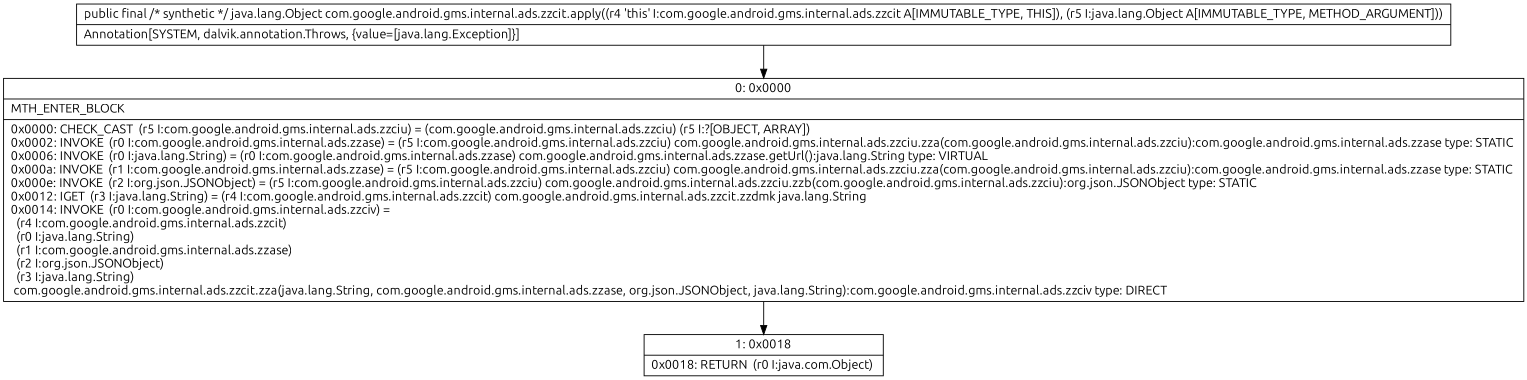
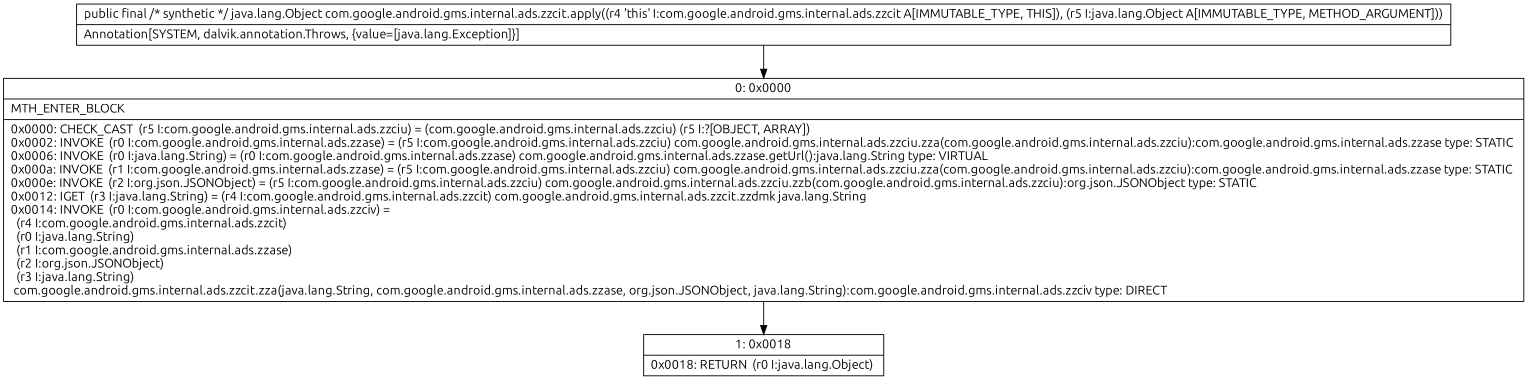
node "1: 0x0018": text "0x0018: RETURN  (r0 I:java.com.Object)" -> "0x0018: RETURN  (r0 I:java.lang.Object)"
